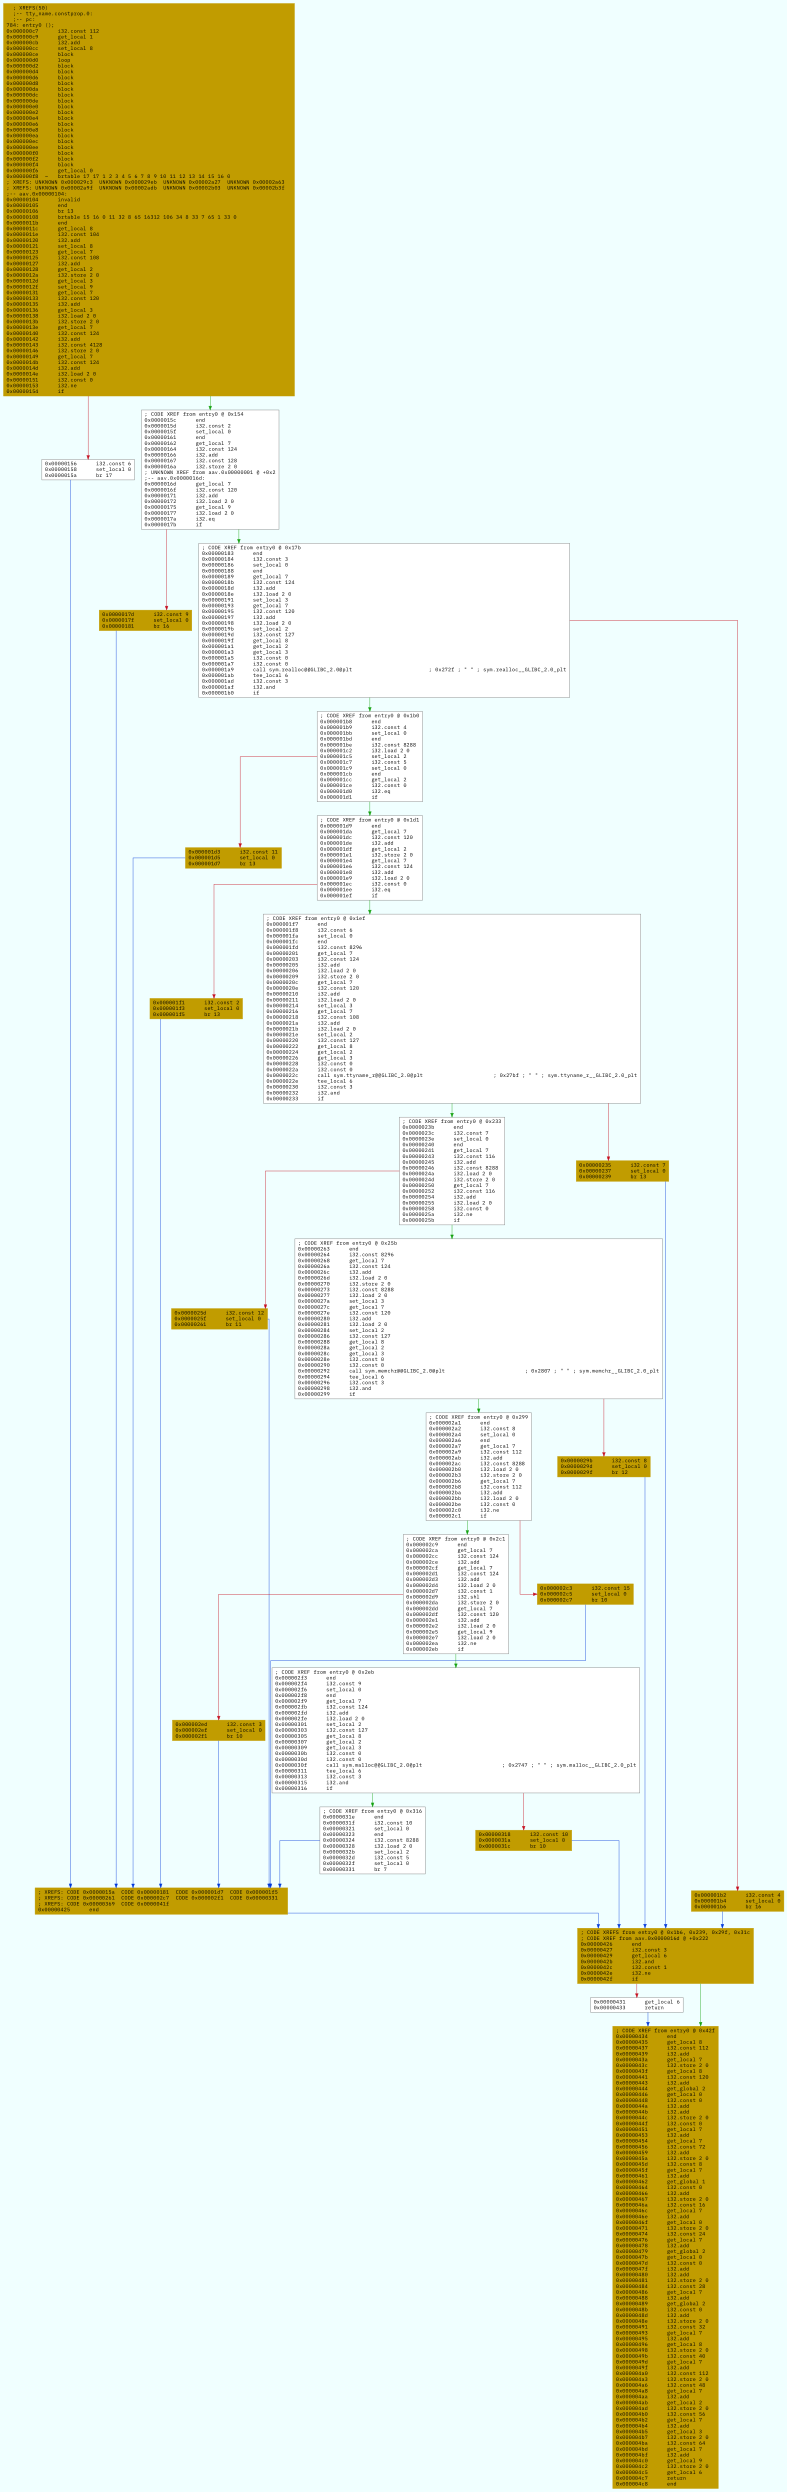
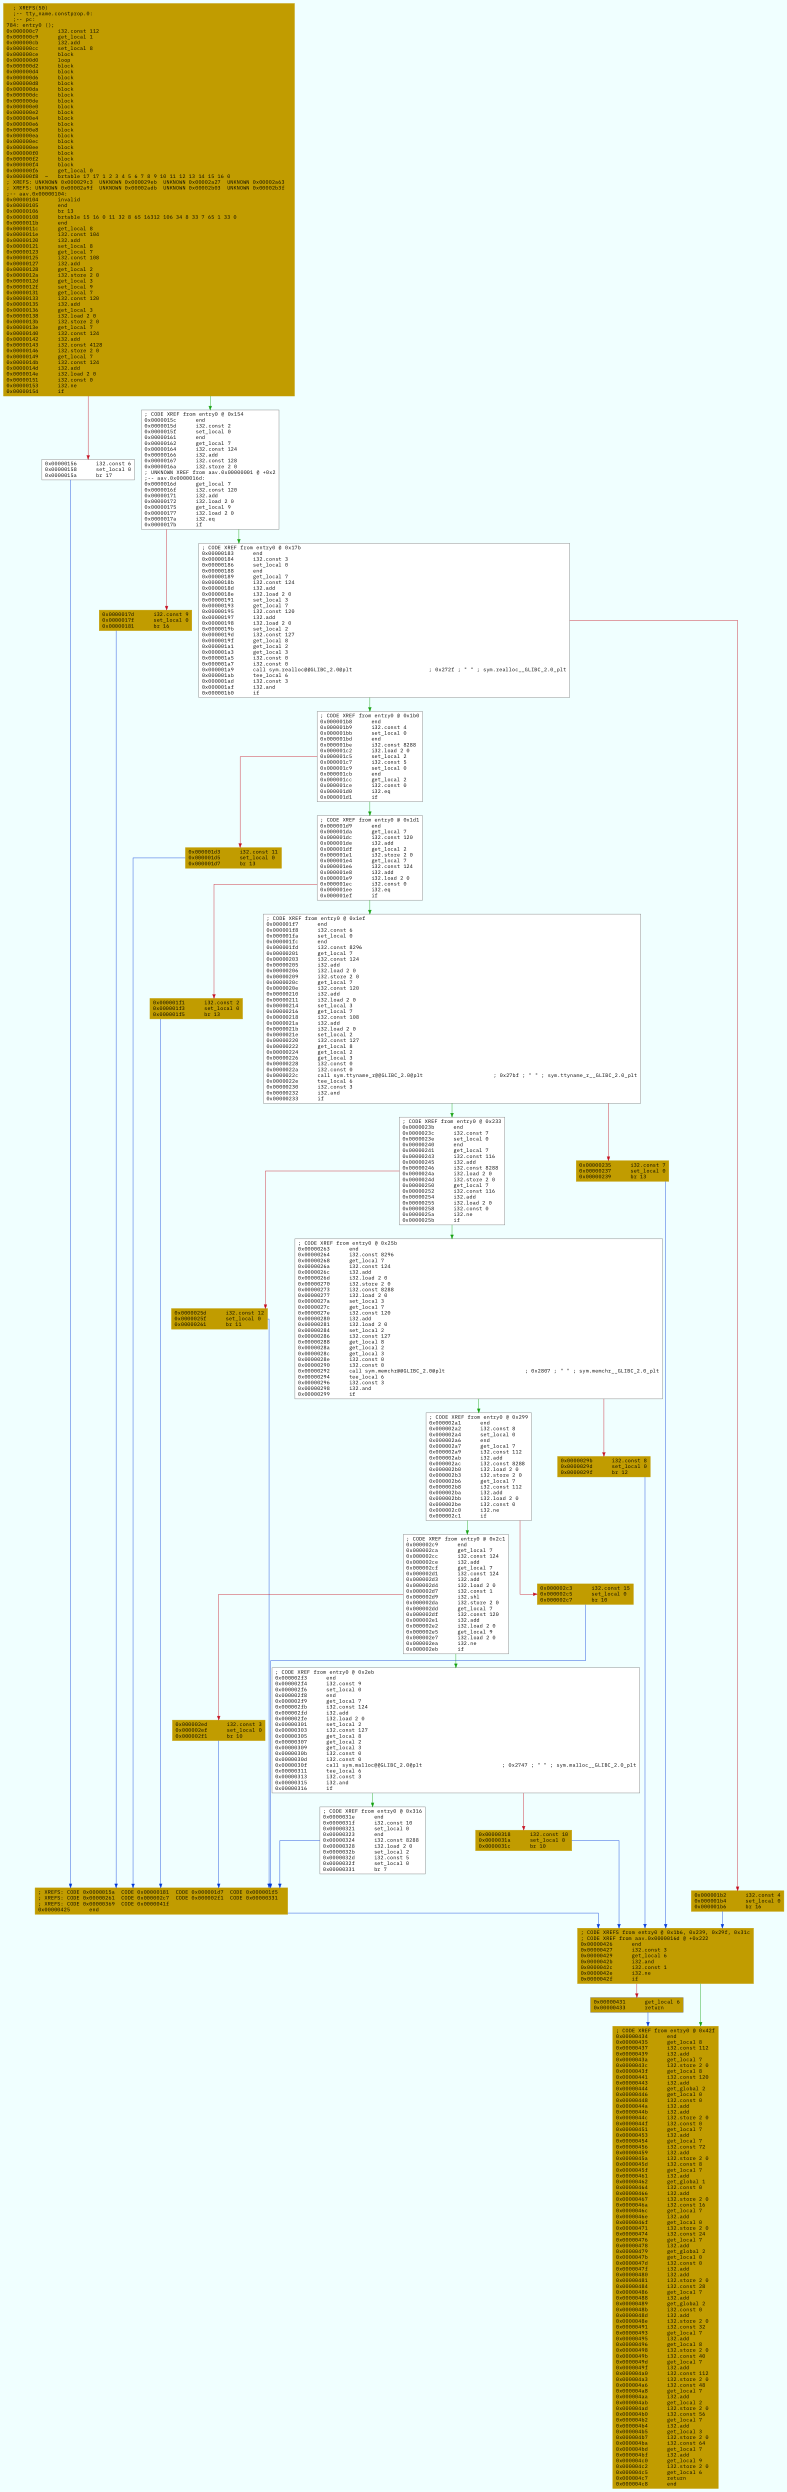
node "0x00000431      get_local 6 0x00000433      return": fillcolor white -> #c19c00
